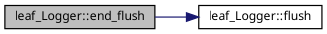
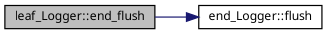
node "leaf_Logger::flush": label "leaf_Logger::flush" -> "end_Logger::flush"
